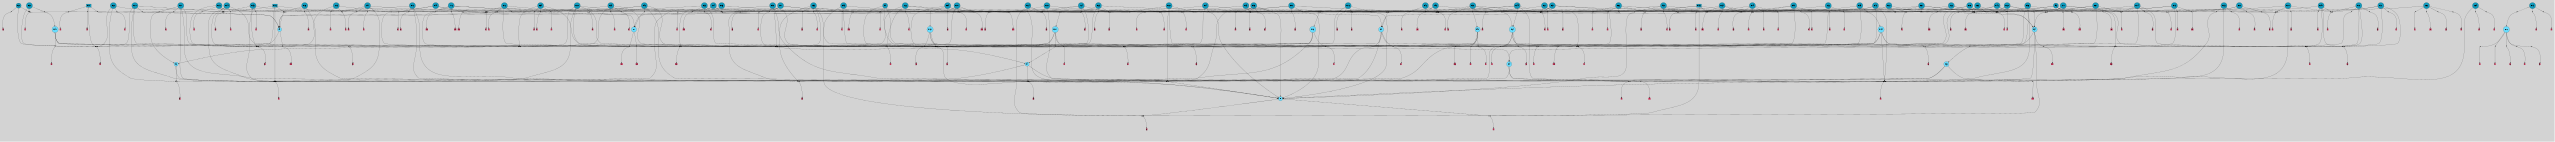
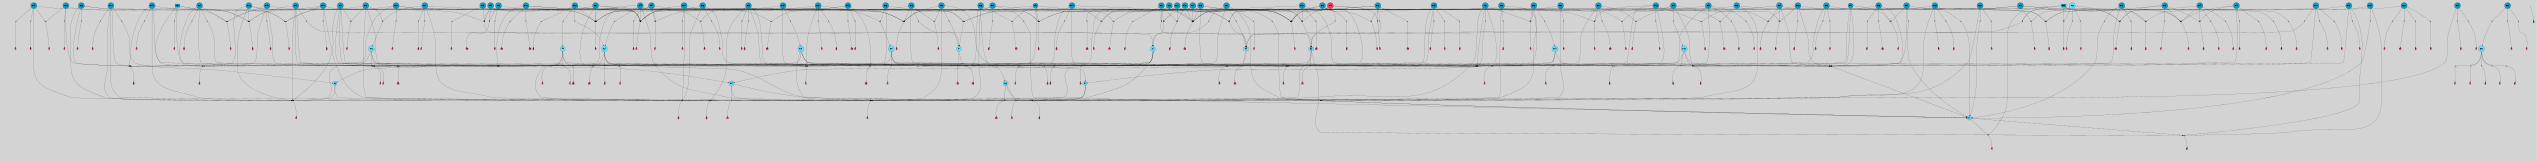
node "T82": removed
node "T111": shape box -> circle
node "T116": shape box -> circle
node "T286": fillcolor #1199bb -> #66ddff
node "T148": fillcolor #1199bb -> #ff3366
node "T131": shape circle -> box
node "T9": shape circle -> box
node "T54": shape circle -> box
